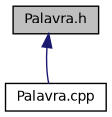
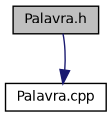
edge "Palavra.cpp" -> "Palavra.h": reversed
